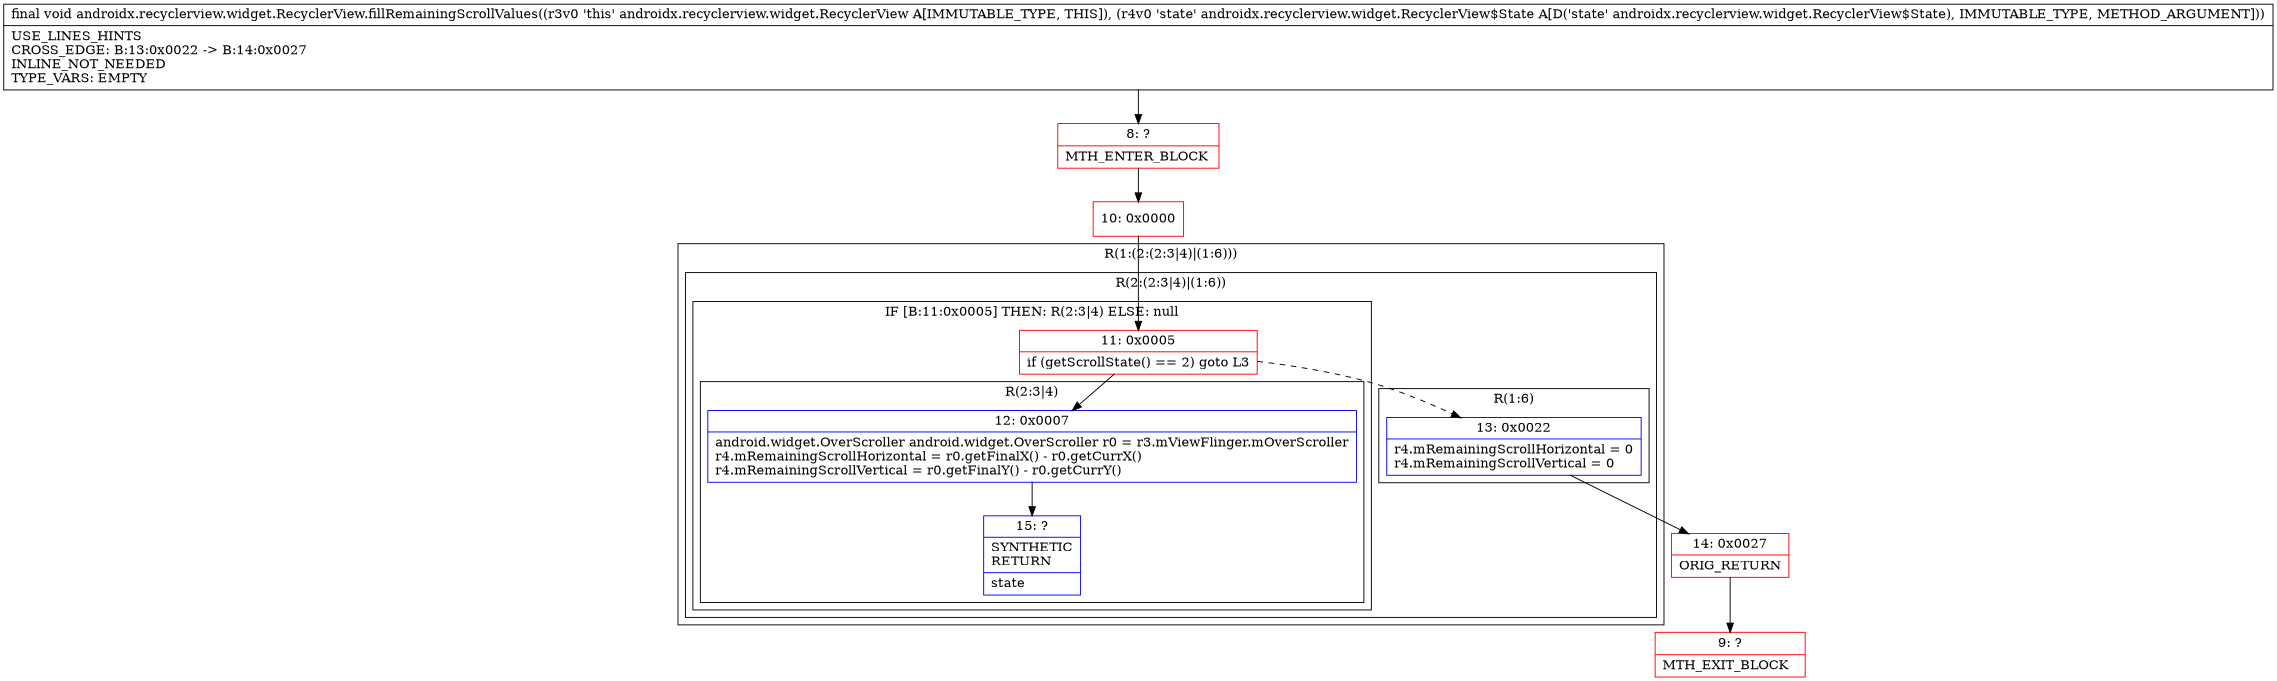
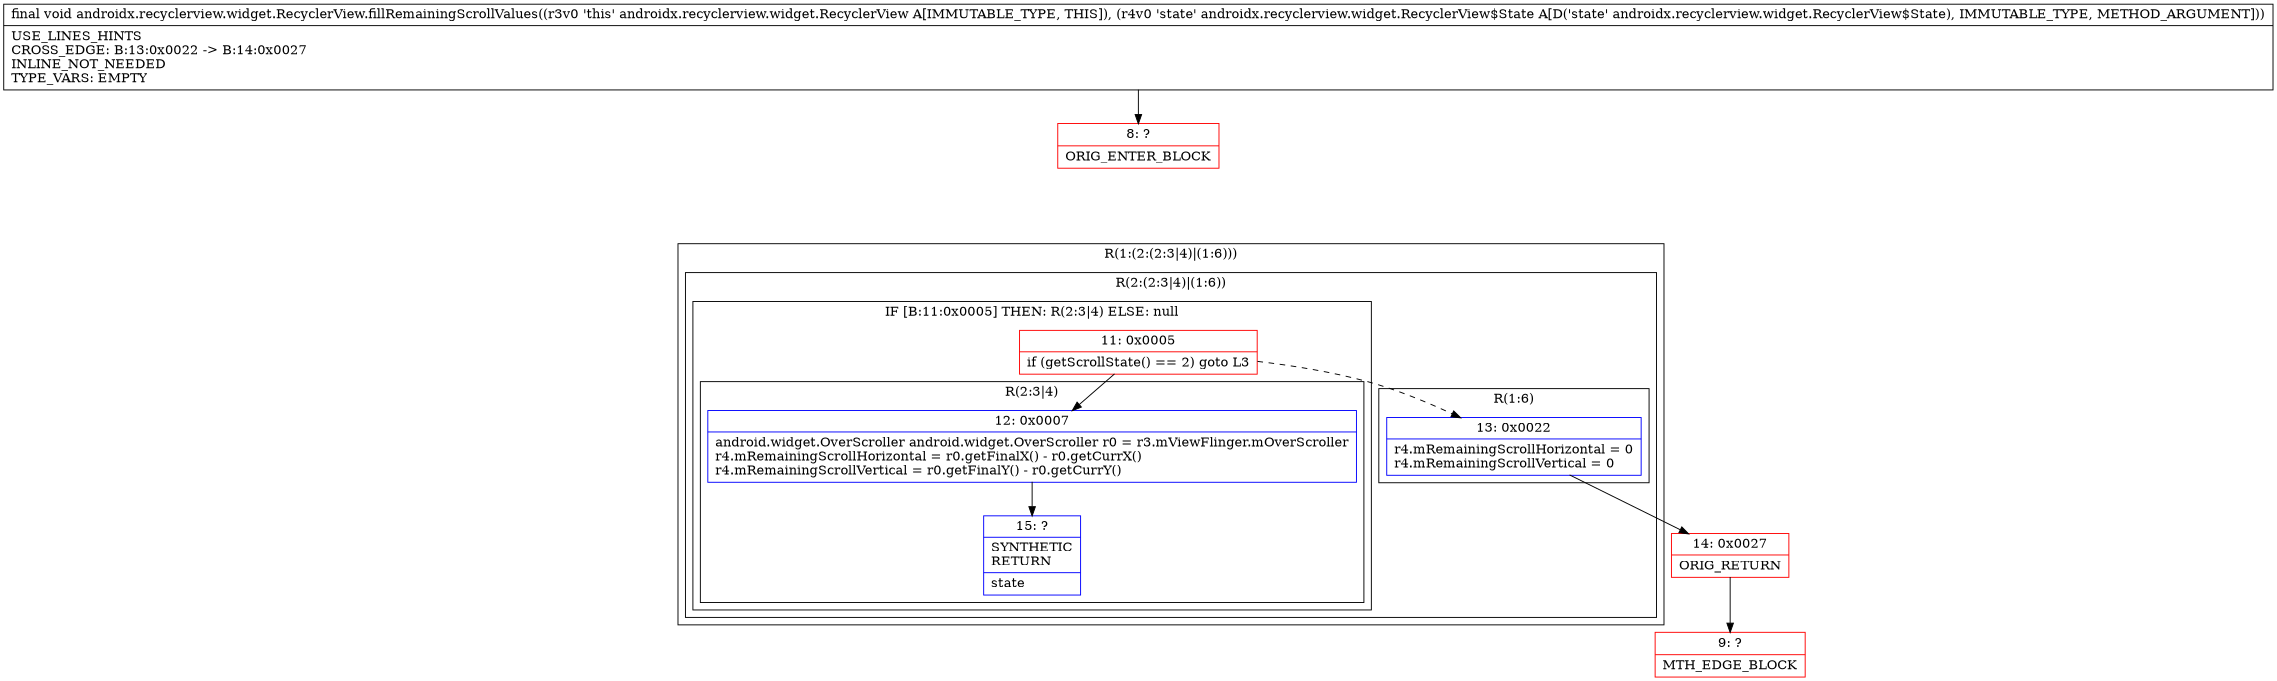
node "8: ?": text "MTH_ENTER_BLOCK" -> "ORIG_ENTER_BLOCK"
node "10: 0x0000": removed
node "9: ?": text "MTH_EXIT_BLOCK" -> "MTH_EDGE_BLOCK"
